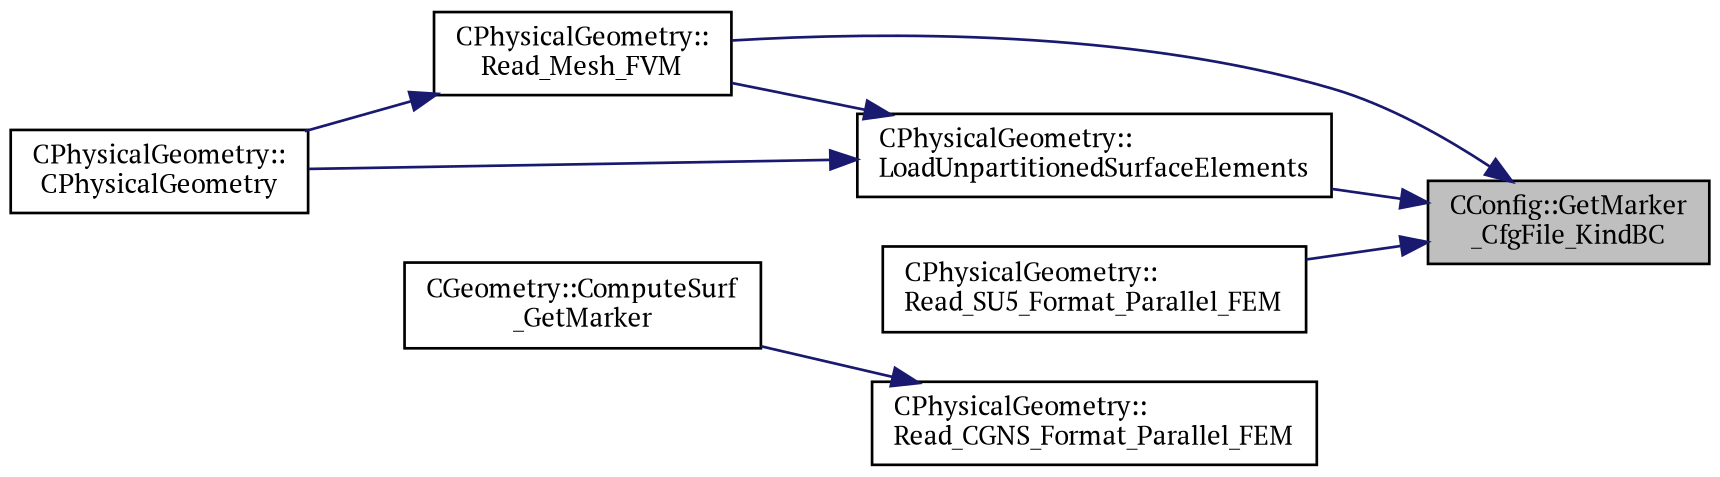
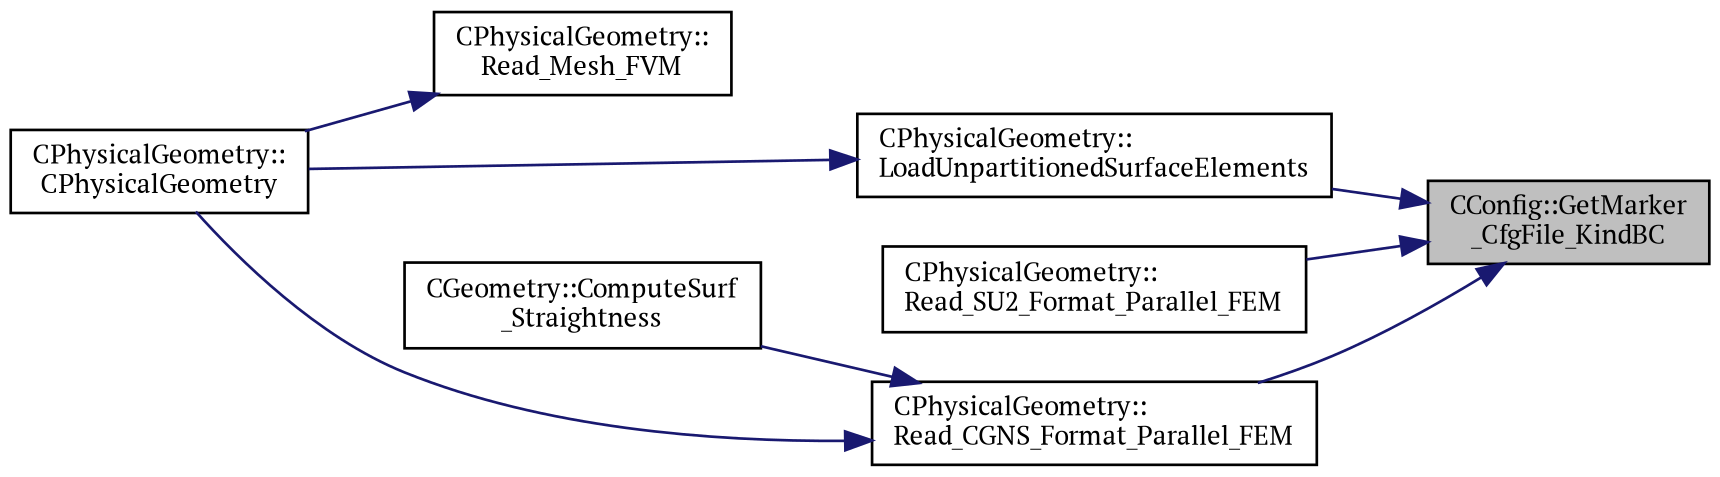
edge "CPhysicalGeometry:: Read_Mesh_FVM" -> "CConfig::GetMarker _CfgFile_KindBC": now "CPhysicalGeometry:: Read_CGNS_Format_Parallel_FEM" -> "CConfig::GetMarker _CfgFile_KindBC"
edge "CPhysicalGeometry:: Read_Mesh_FVM" -> "CPhysicalGeometry:: LoadUnpartitionedSurfaceElements": removed
node "CPhysicalGeometry:: Read_SU5_Format_Parallel_FEM": label "CPhysicalGeometry:: Read_SU5_Format_Parallel_FEM" -> "CPhysicalGeometry:: Read_SU2_Format_Parallel_FEM"
node "CGeometry::ComputeSurf _GetMarker": label "CGeometry::ComputeSurf _GetMarker" -> "CGeometry::ComputeSurf _Straightness"
edge "CPhysicalGeometry:: CPhysicalGeometry" -> "CPhysicalGeometry:: Read_CGNS_Format_Parallel_FEM": added
